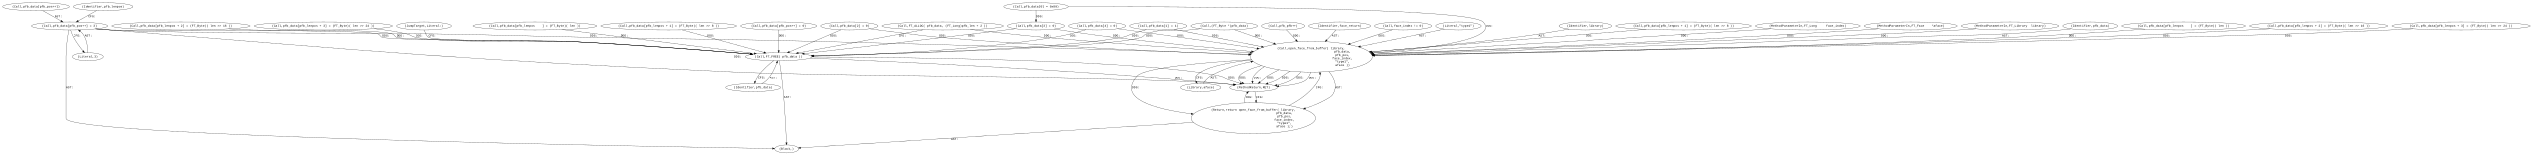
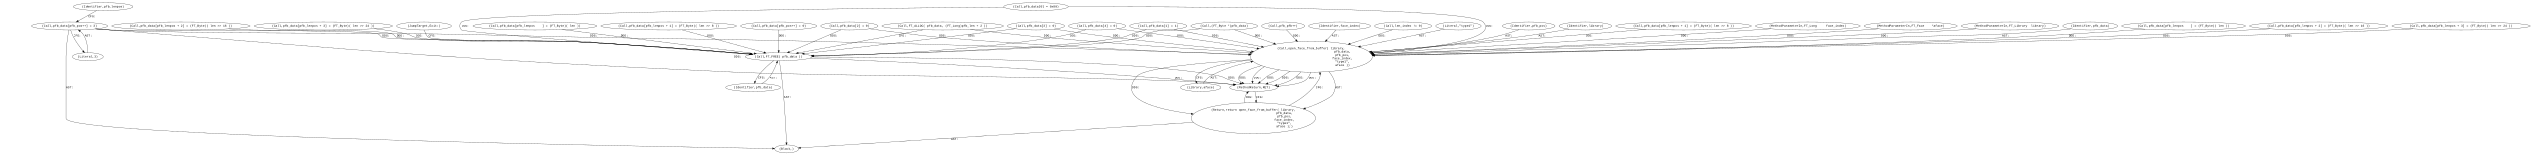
node "(Call,pfb_data[pfb_pos++])": removed
edge "(Call,pfb_data[0] = 0x80)" -> "(Call,pfb_data[3] = 0)": now "(Call,pfb_data[0] = 0x80)" -> "(Call,FT_FREE( pfb_data ))"
node "(JumpTarget,Literal:)": label "(JumpTarget,Literal:)" -> "(JumpTarget,Exit:)"
node "(Identifier,face_return)": label "(Identifier,face_return)" -> "(Identifier,face_index)"
node "(Call,face_index != 0)": label "(Call,face_index != 0)" -> "(Call,len_index != 0)"
node "(Identifier,pfb_pos)": added
